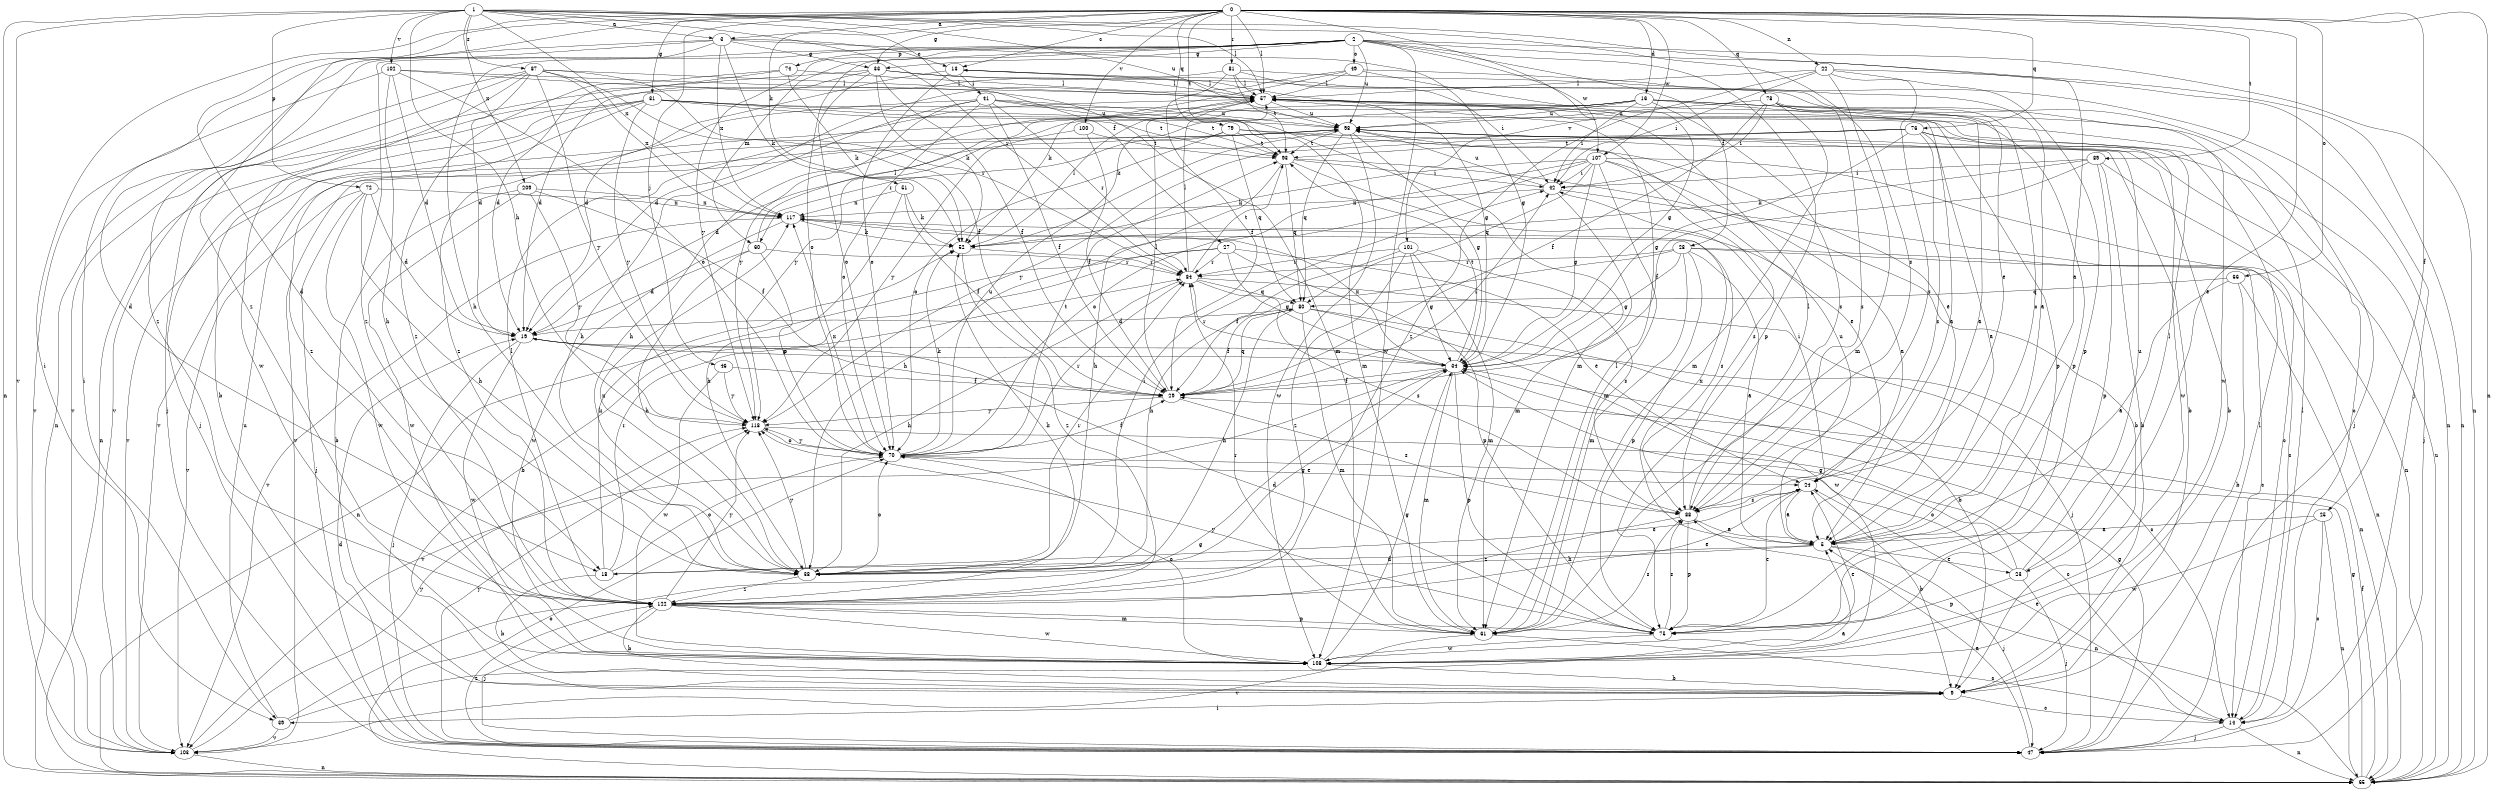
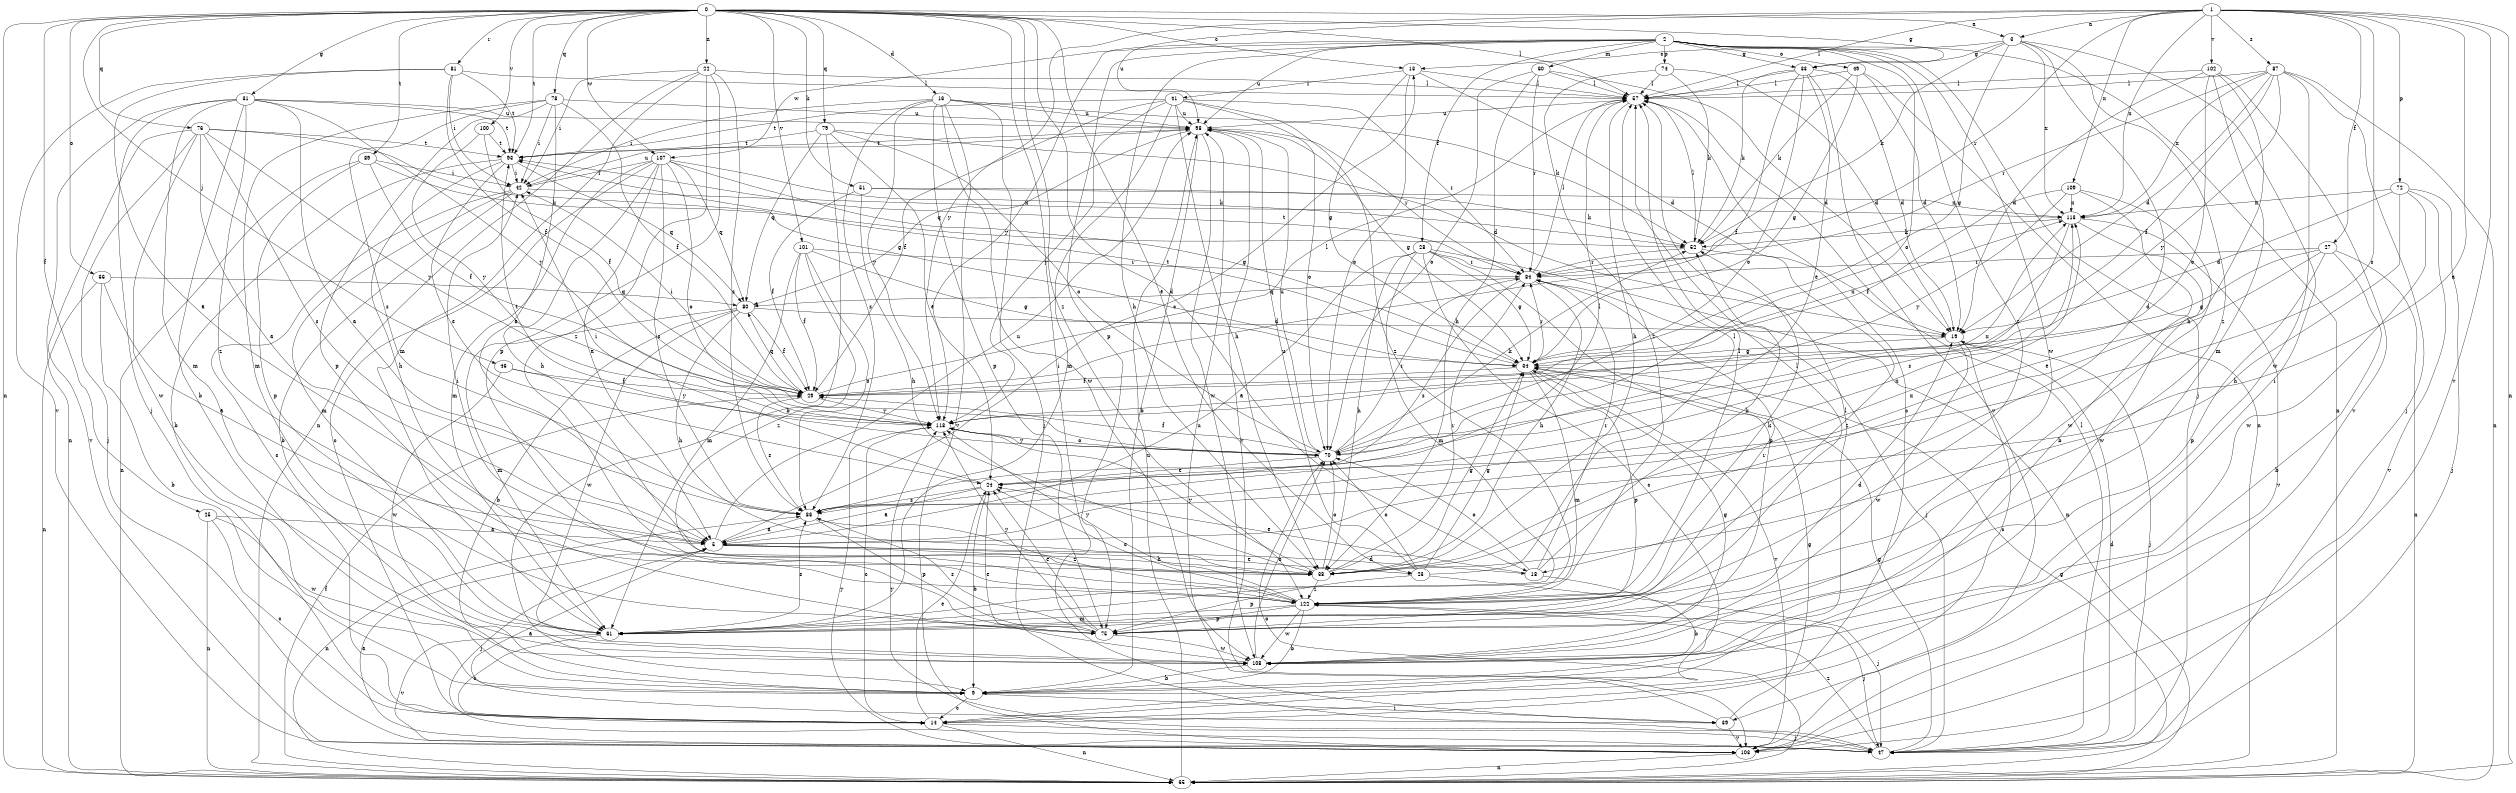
edge "98" -> "60": now "98" -> "84"
node "209": label "209" -> "109"
edge "1" -> "118": label "h" -> "y"
node "117": label "117" -> "113"
edge "89" -> "9": now "42" -> "9"
edge "31" -> "47": now "31" -> "14"
